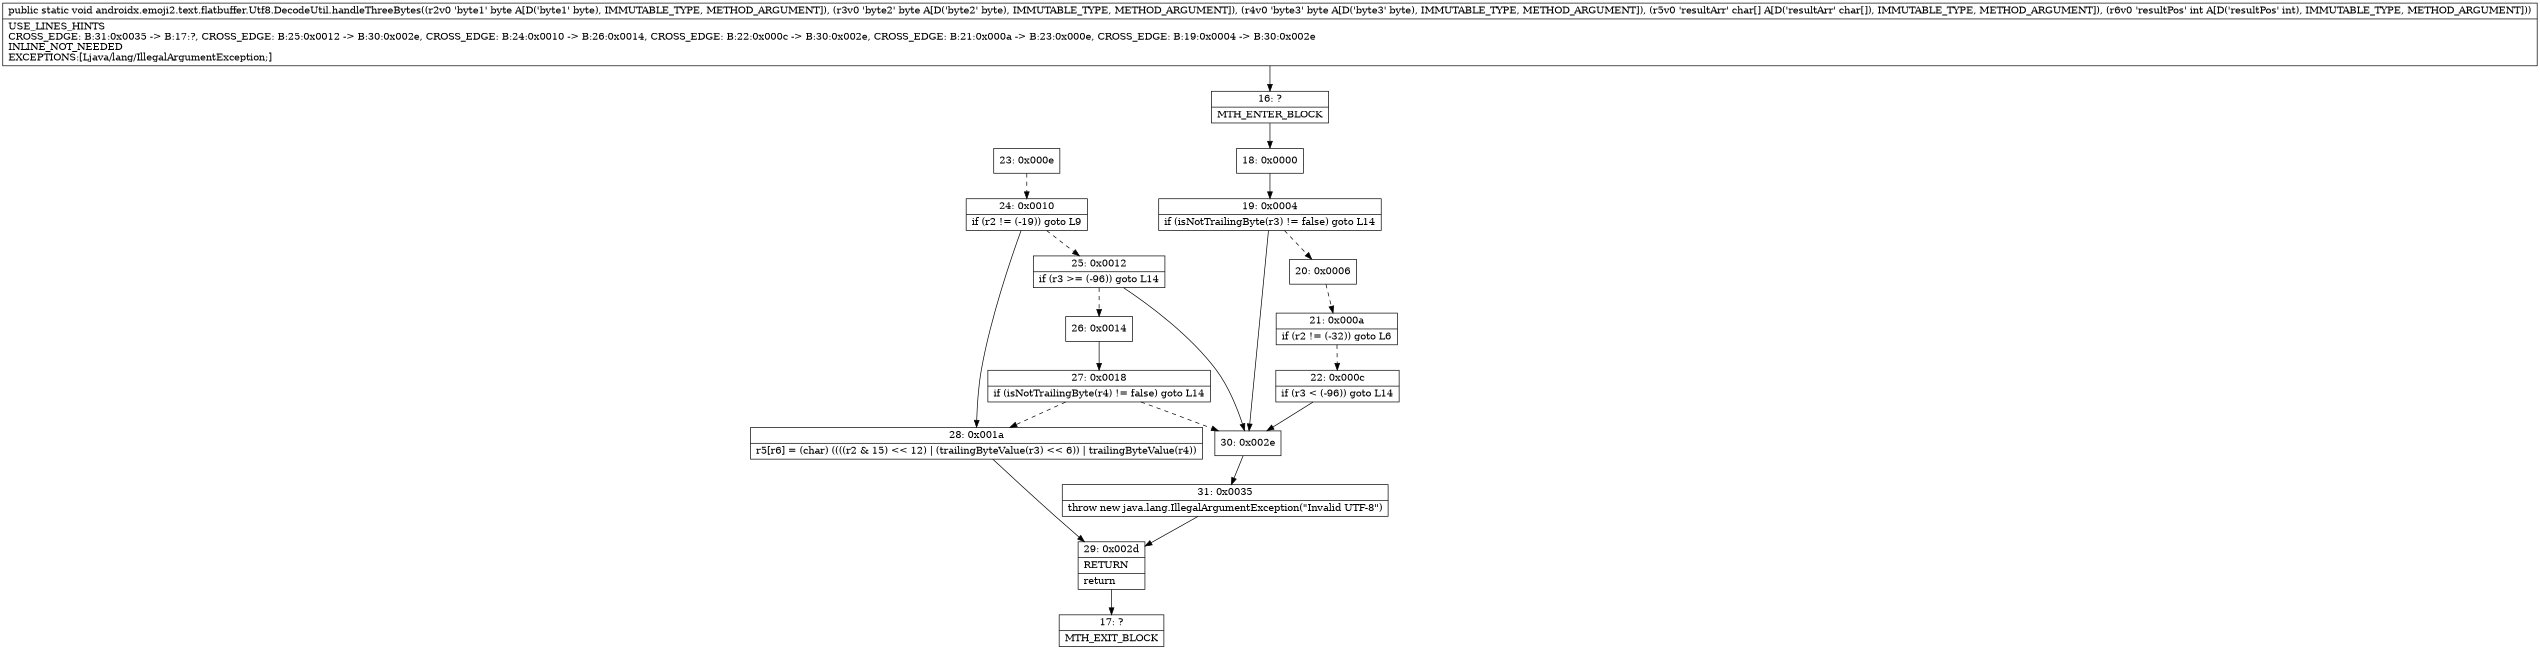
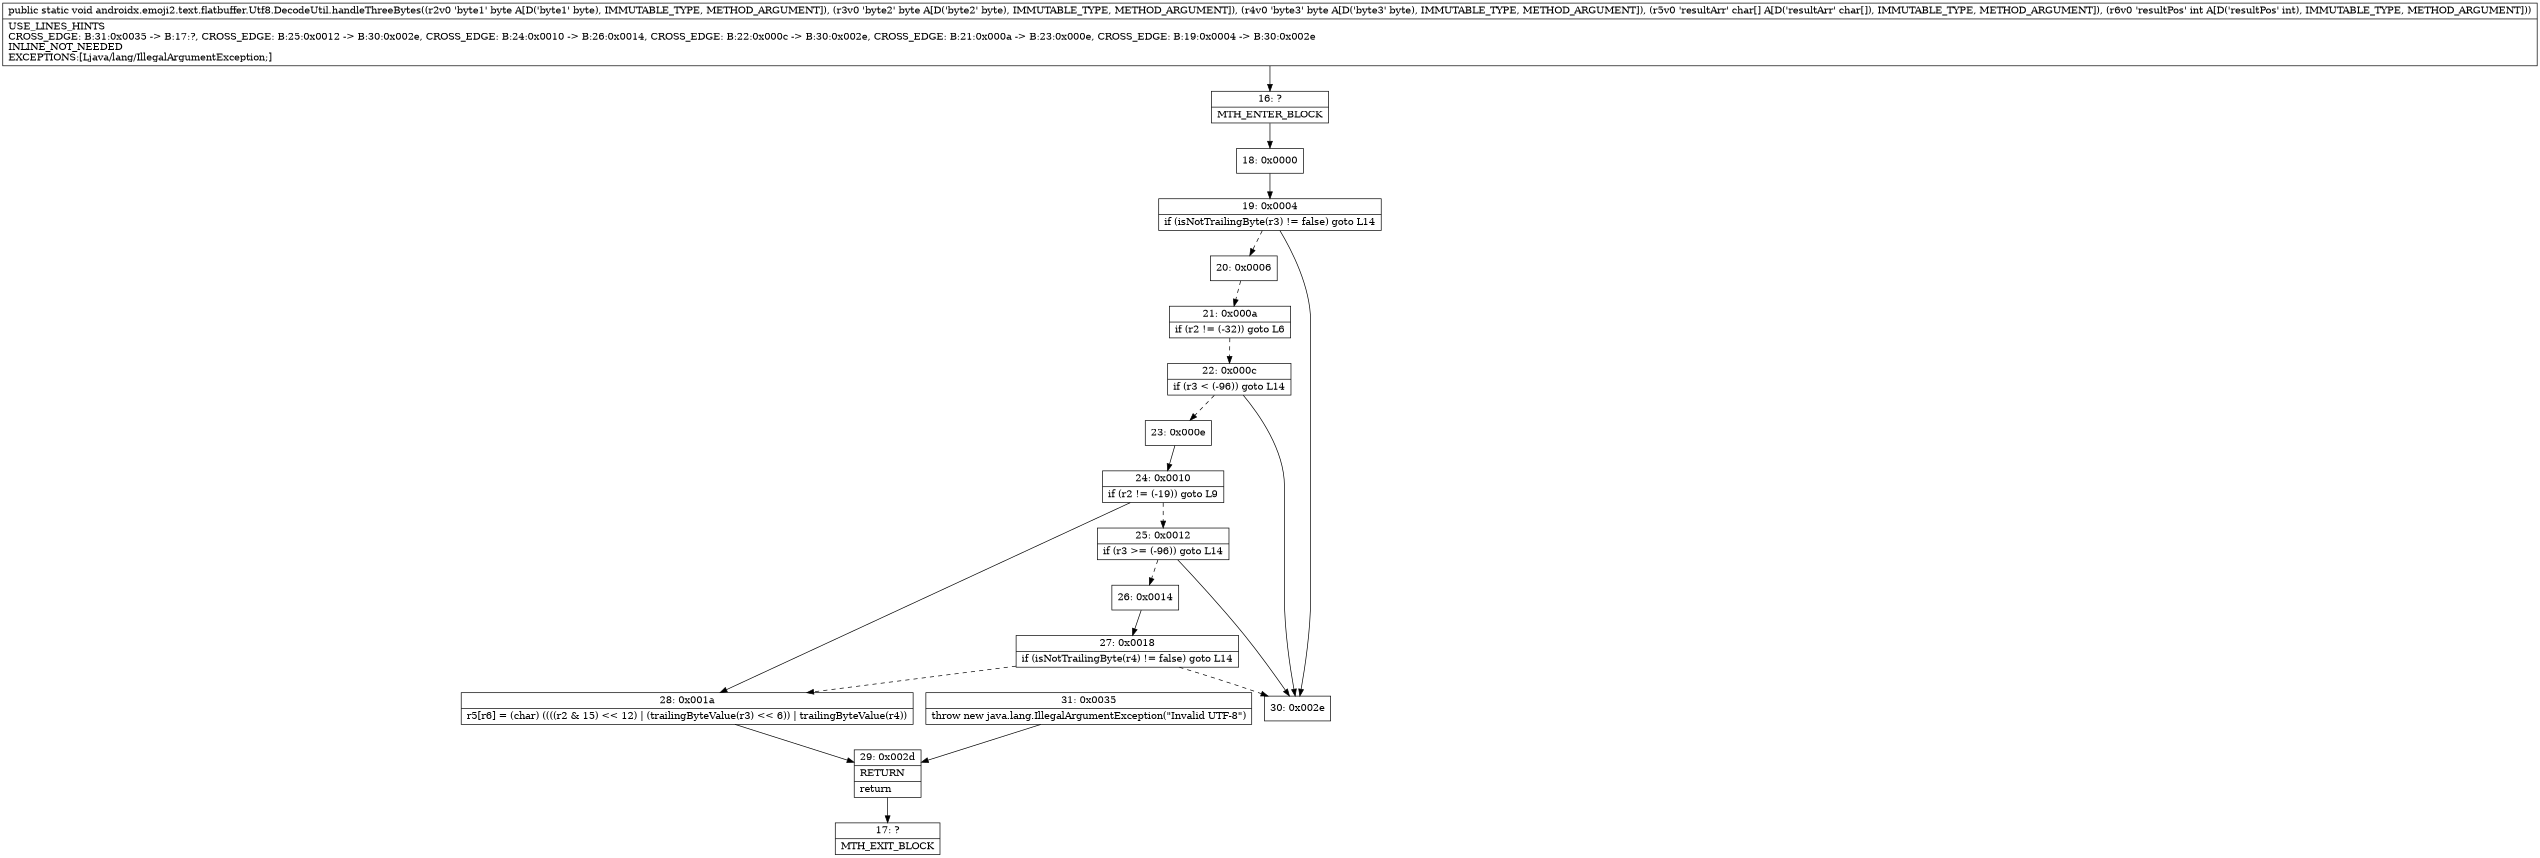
edge "23: 0x000e" -> "24: 0x0010": style dashed -> solid
edge "22: 0x000c" -> "23: 0x000e": added
edge "30: 0x002e" -> "31: 0x0035": removed
